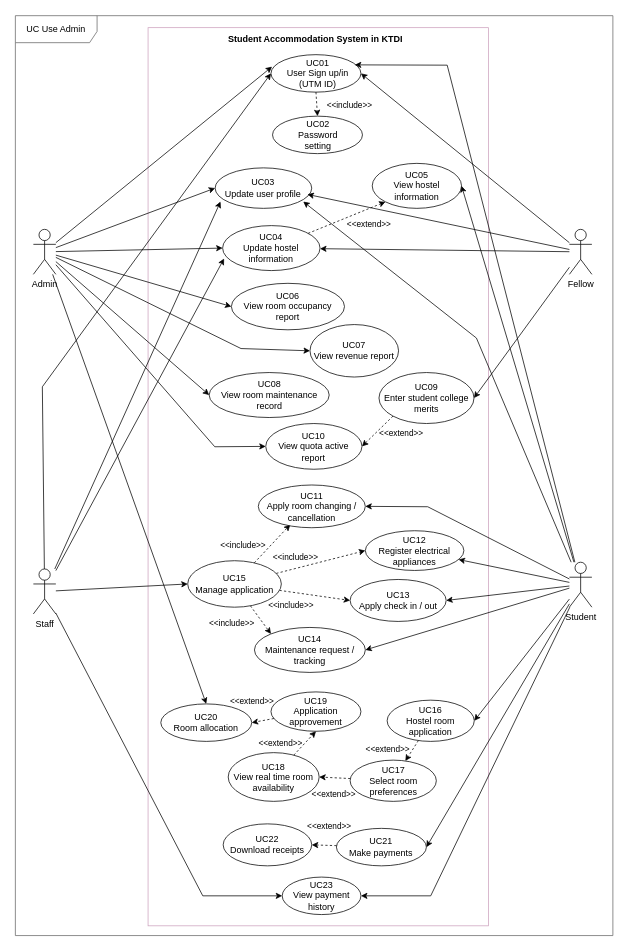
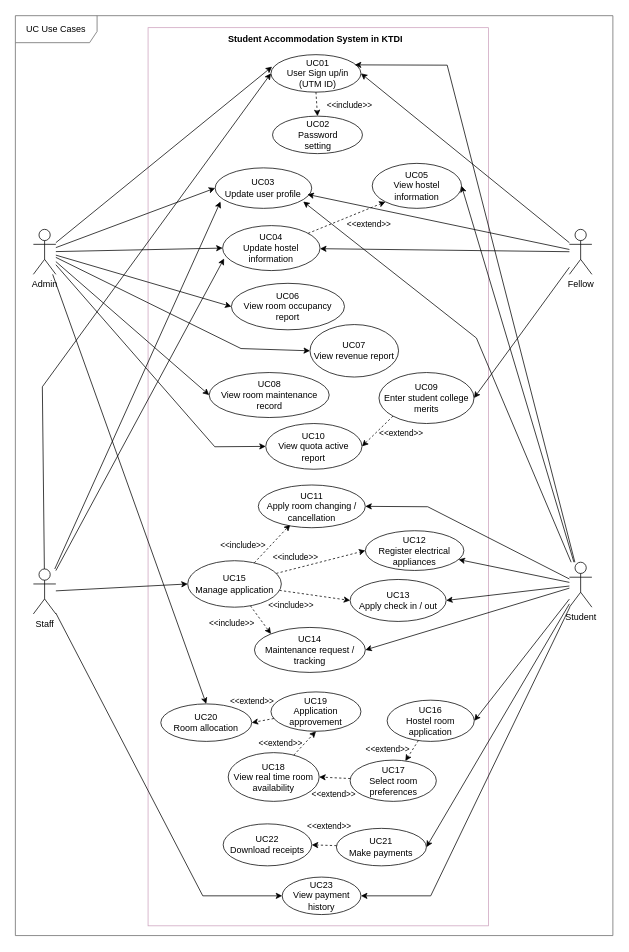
node "UC Use Admin": label "UC Use Admin" -> "UC Use Cases"
